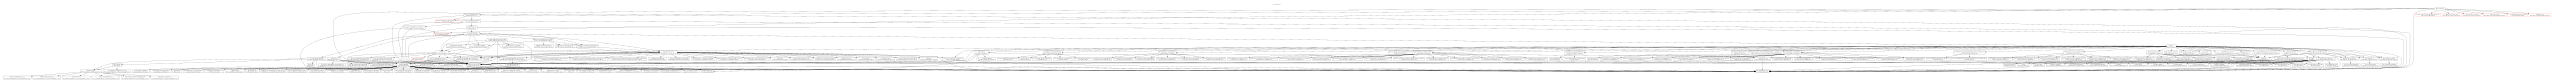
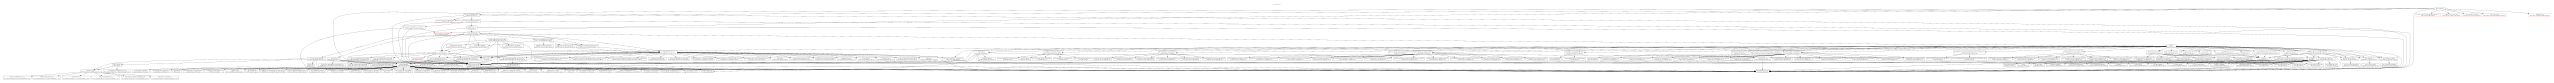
node "uncleanedOnlyElectronSeeds ElectronSeedProducer": removed
